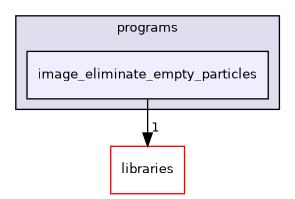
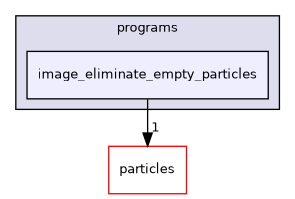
node "libraries": label "libraries" -> "particles"
